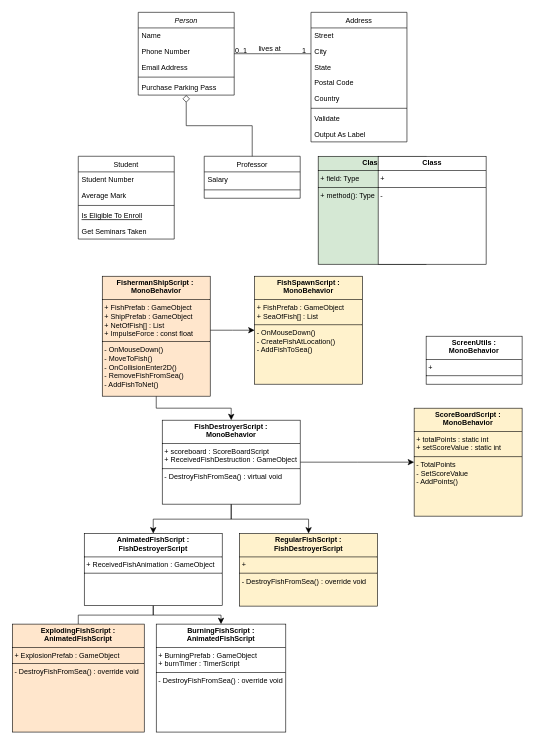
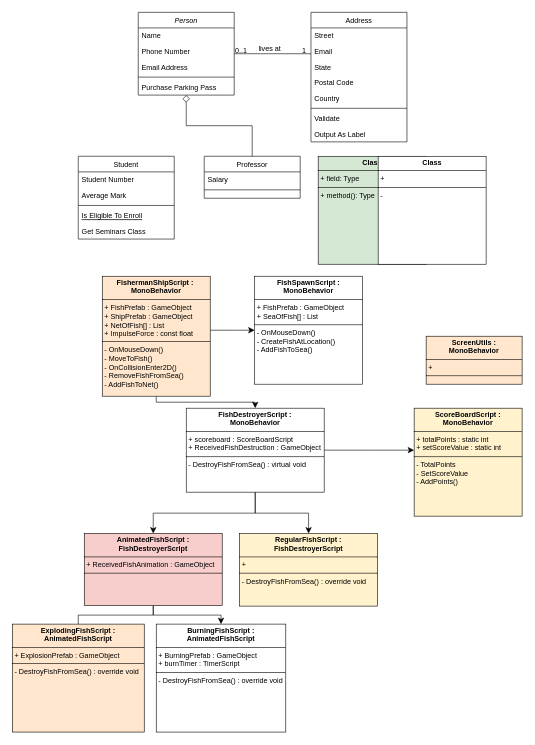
node "City": label "City" -> "Email"
node "Get Seminars Taken": label "Get Seminars Taken" -> "Get Seminars Class"
node "FishSpawnScript : MonoBehavior + FishPrefab : GameObject + SeaOfFish[] : List - OnMouseDown() - CreateFishAtLocation() - AddFishToSea()": fillcolor #fff2cc -> #ffffff
node "ScreenUtils : MonoBehavior + -": fillcolor #ffffff -> #ffe6cc
node "FishDestroyerScript : MonoBehavior + scoreboard : ScoreBoardScript + ReceivedFishDestruction : GameObject - DestroyFishFromSea() : virtual void": moved (231, 462) -> (255, 450)
node "AnimatedFishScript : FishDestroyerScript + ReceivedFishAnimation : GameObject": fillcolor #ffffff -> #f8cecc
